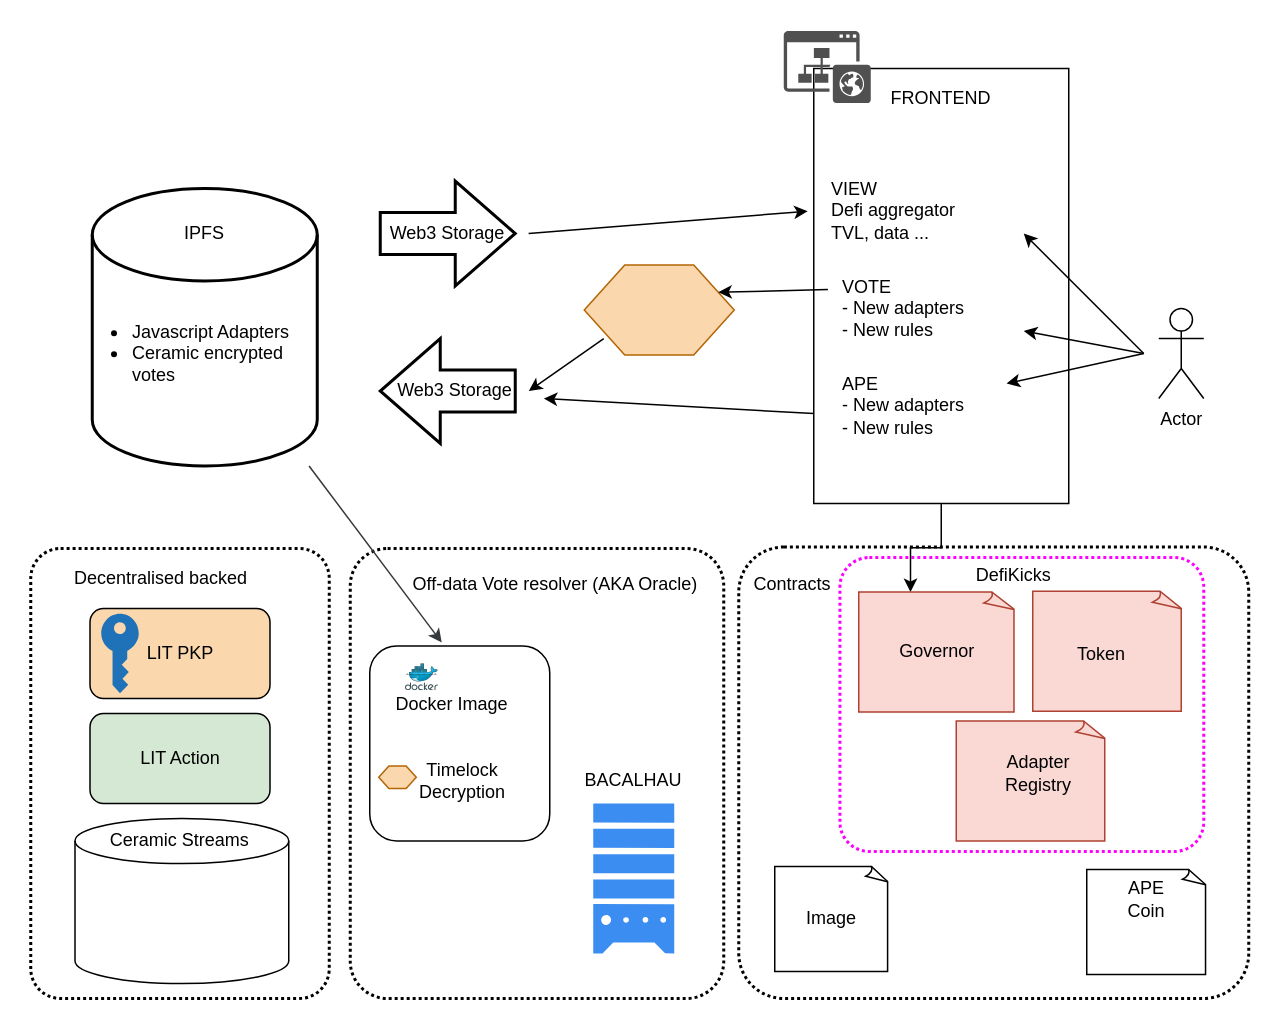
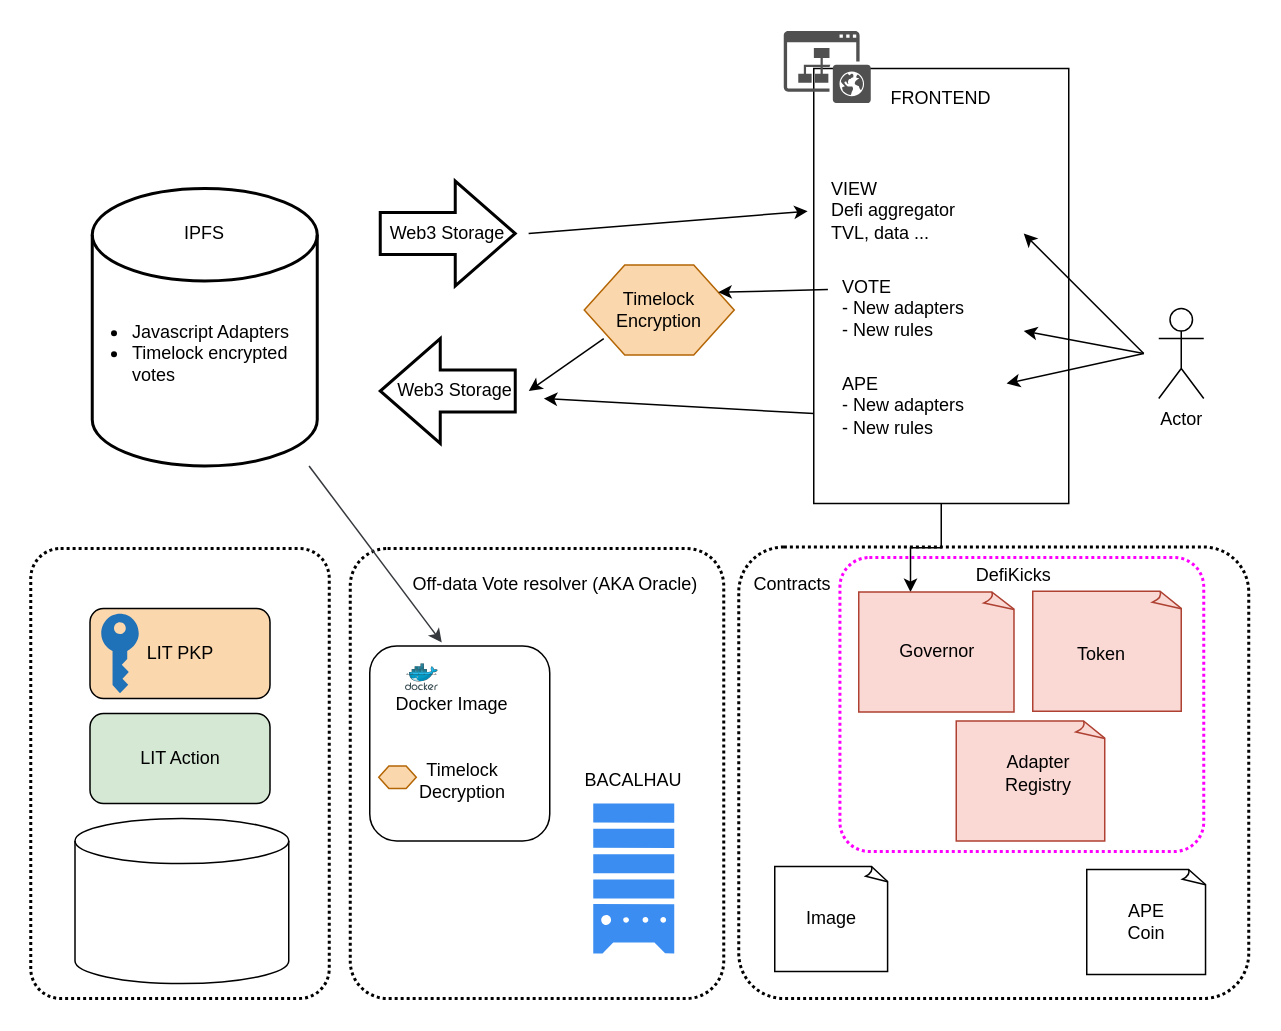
node "Timelock Encryption": added
node "Javascript Adapters Ceramic encrypted votes": label "Javascript Adapters Ceramic encrypted votes" -> "Javascript Adapters Timelock encrypted votes"
node "Decentralised backed": removed
node "Ceramic Streams": removed
node "APE Coin": moved (1147, 899) -> (1147, 922)
